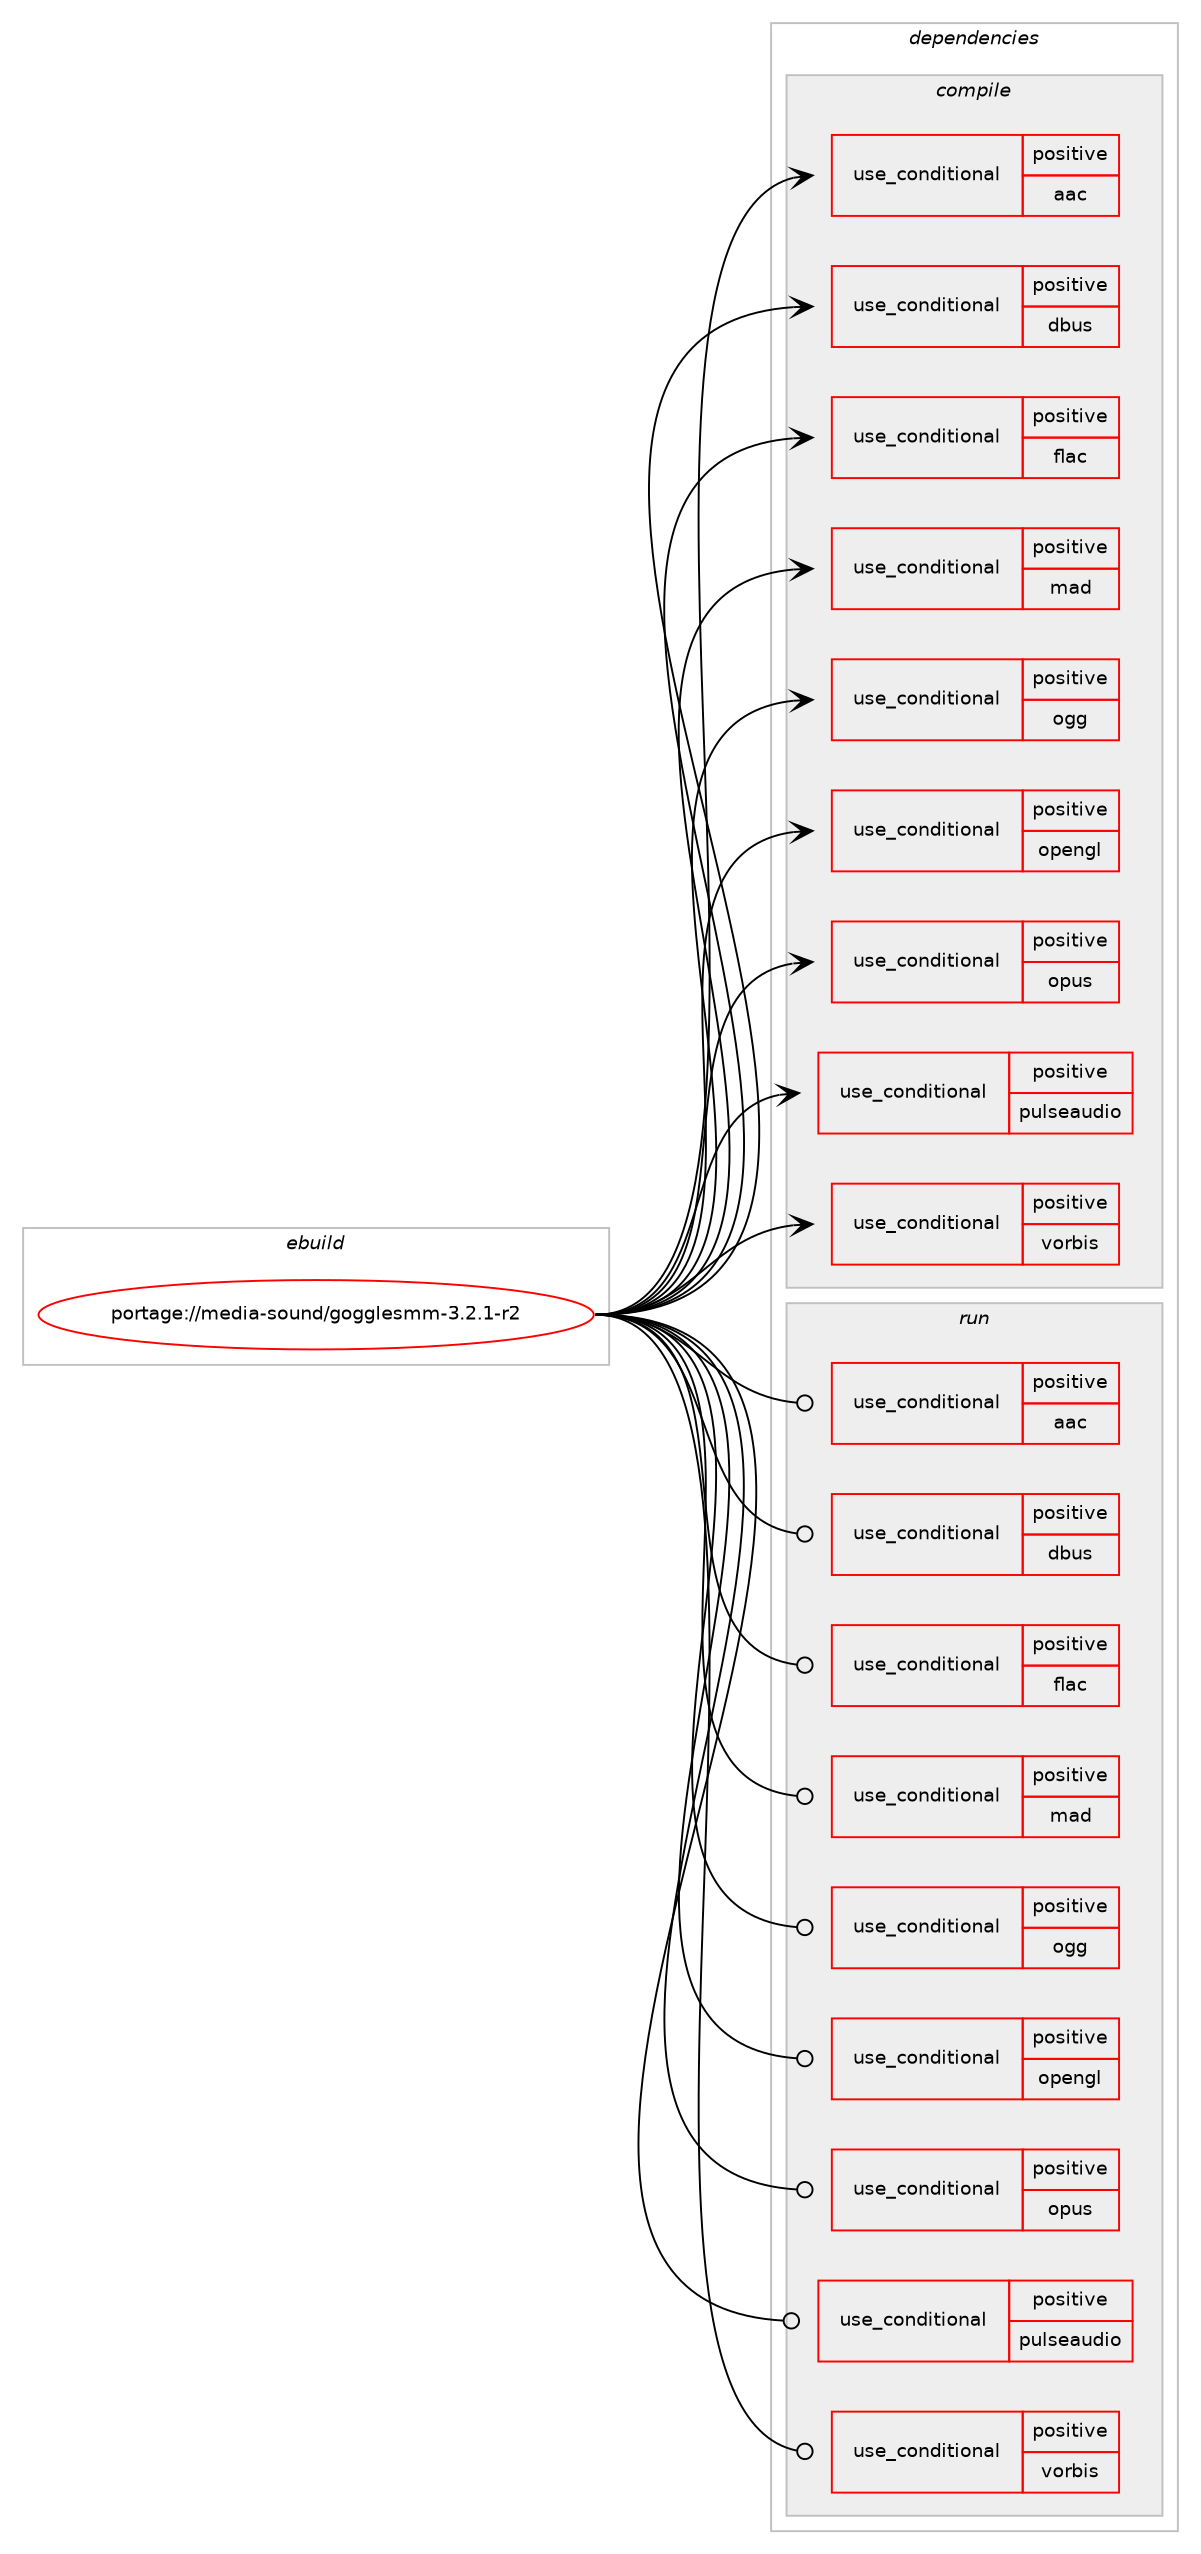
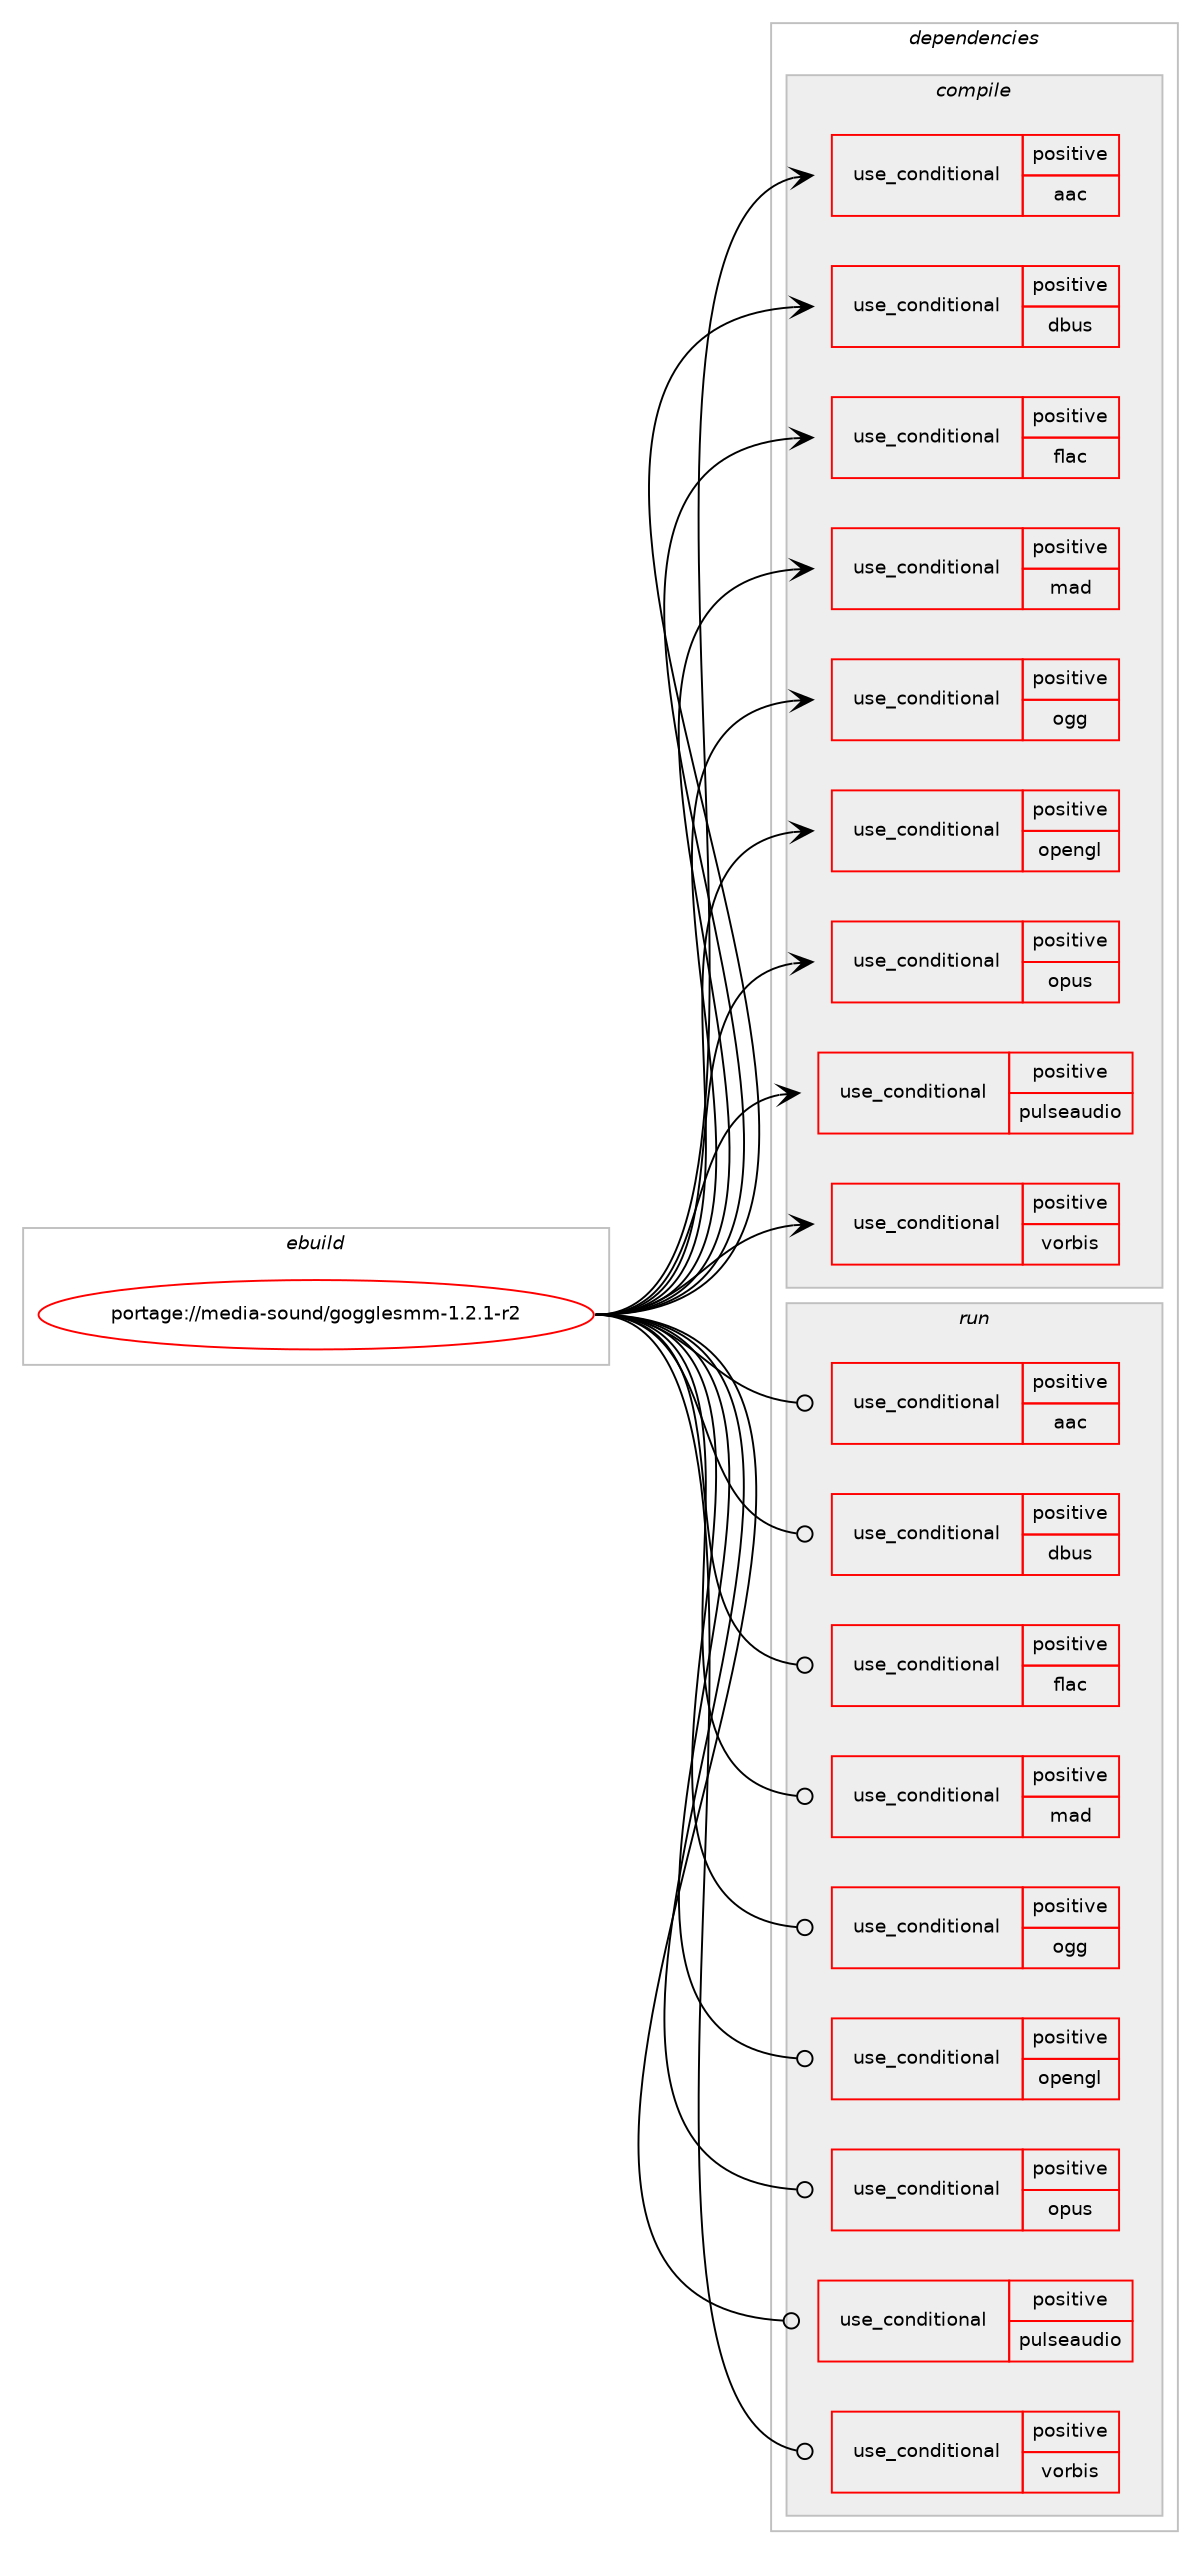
node "portage://media-sound/gogglesmm-3.2.1-r2": label "portage://media-sound/gogglesmm-3.2.1-r2" -> "portage://media-sound/gogglesmm-1.2.1-r2"
